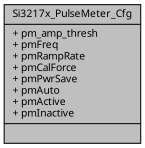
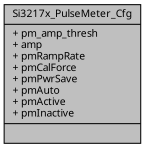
node "Si3217x_PulseMeter_Cfg": text "+ pmFreq" -> "+ amp"
